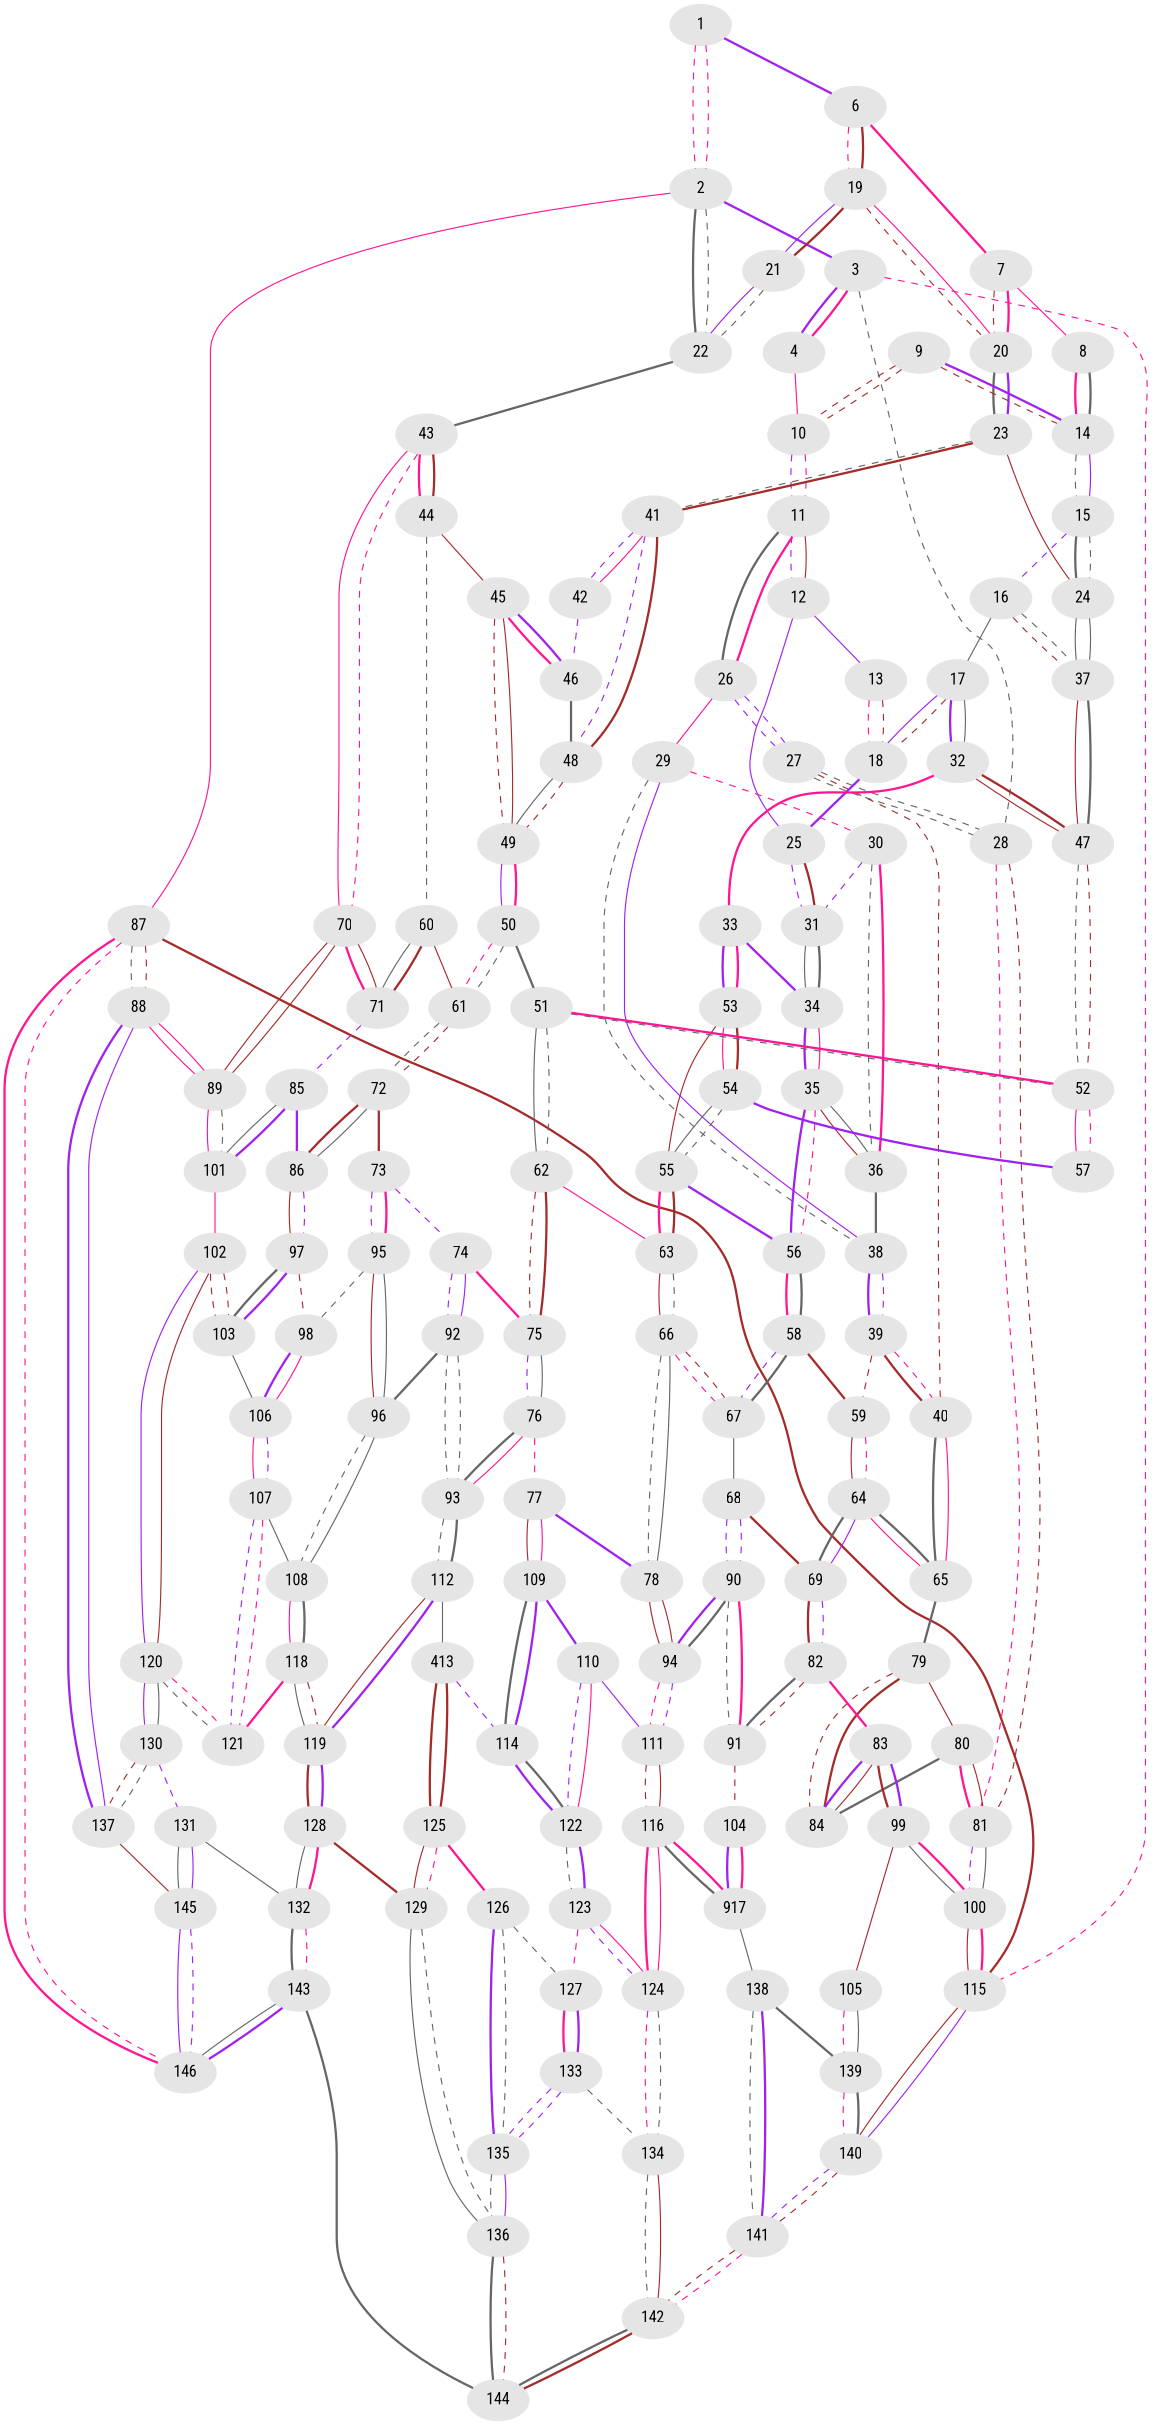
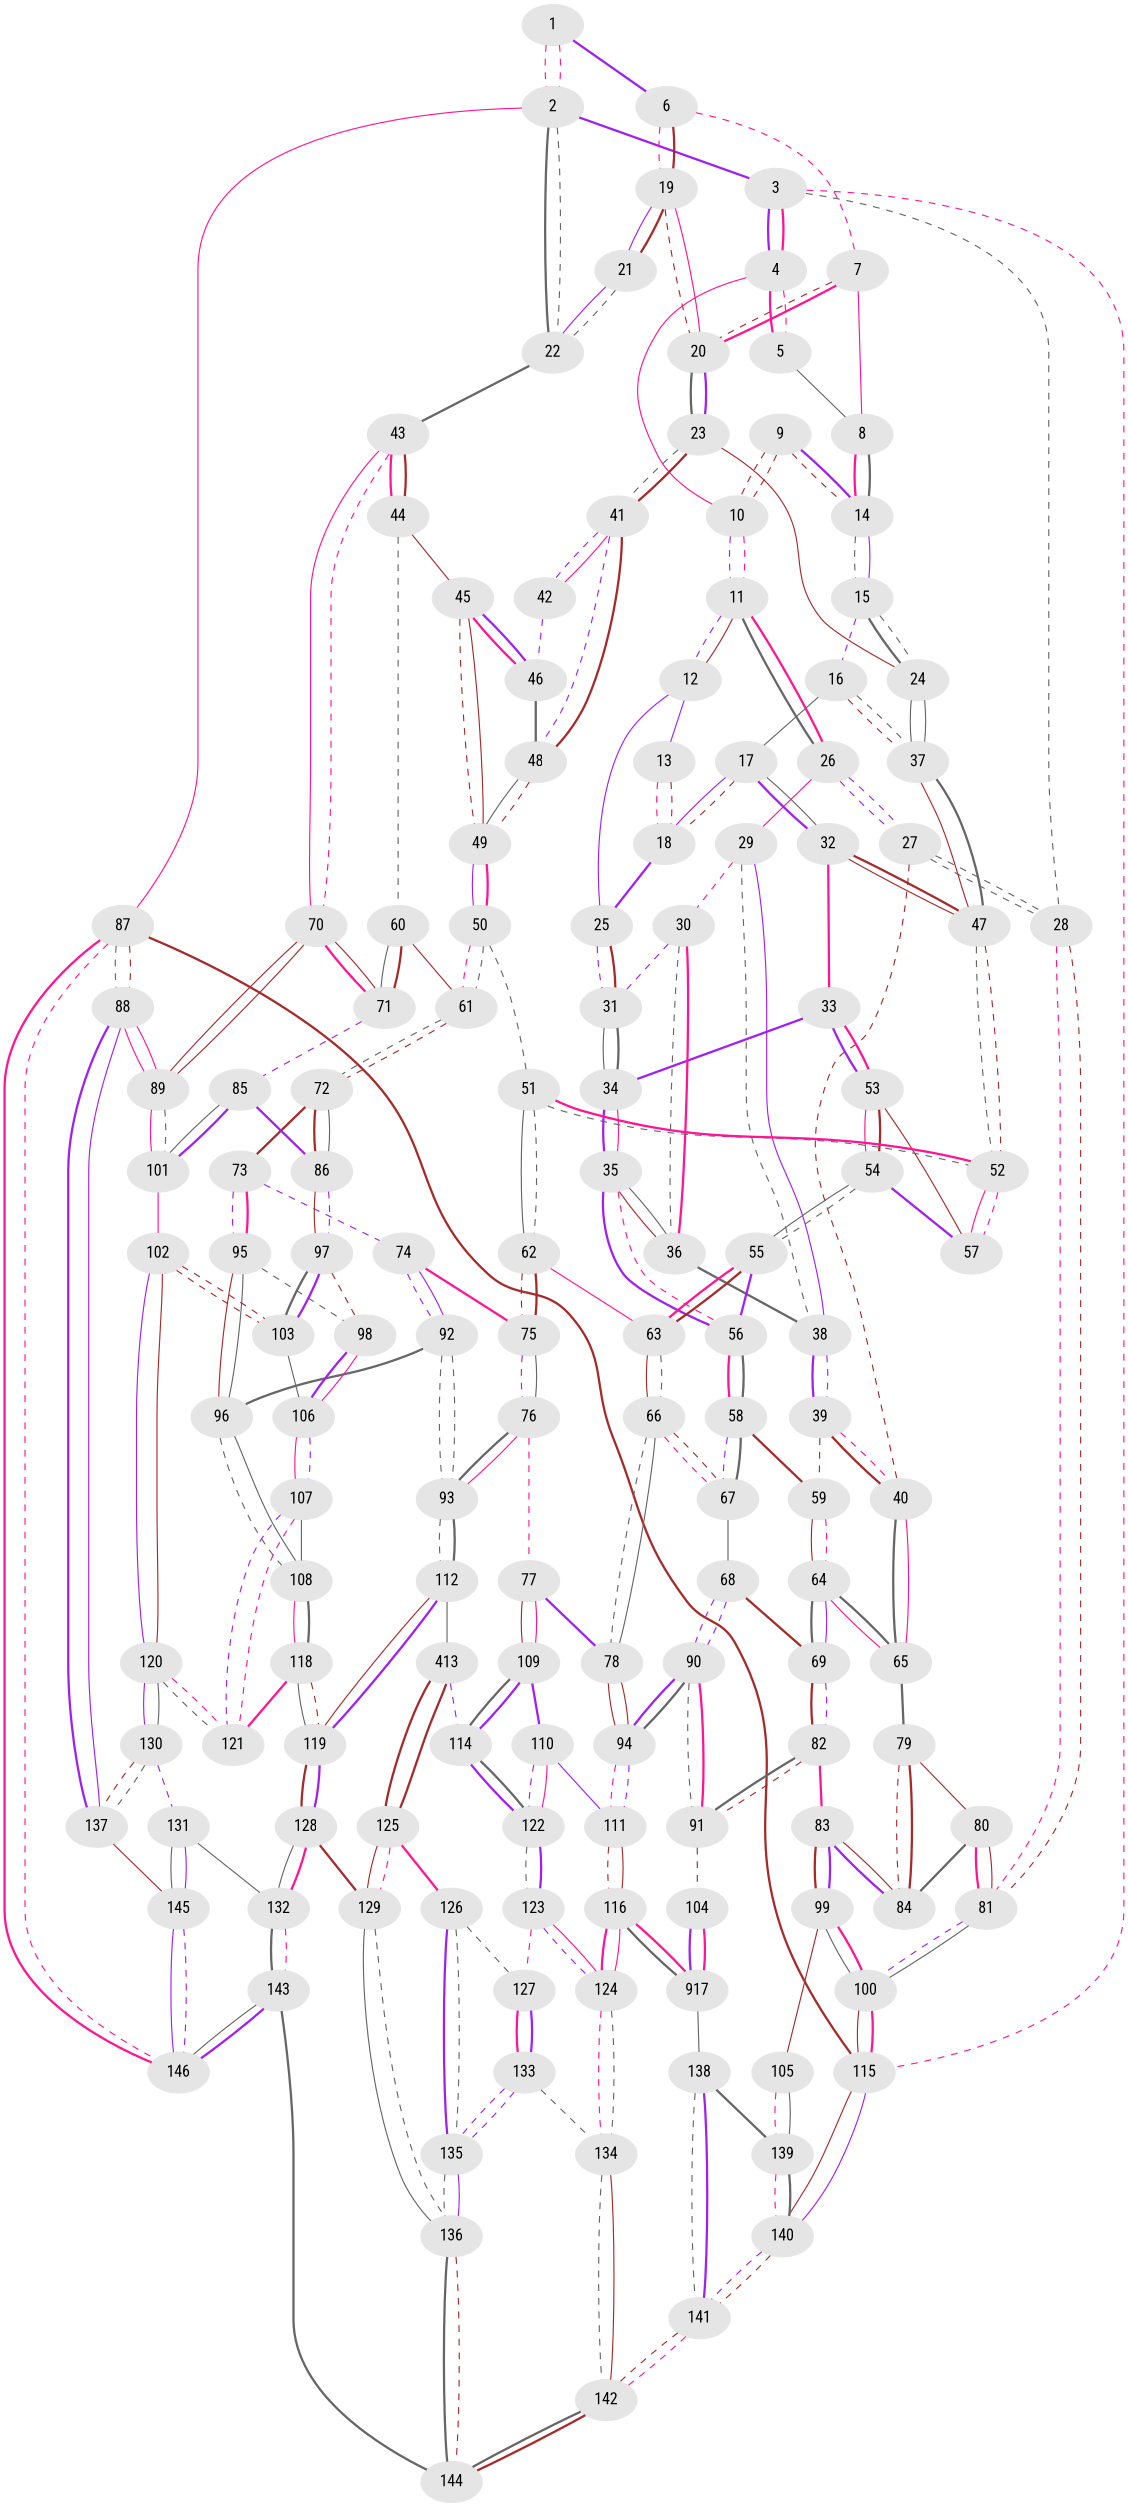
edge "6" -- "7": style bold -> dashed
node "5": added
edge "50" -- "51": style bold -> dashed
edge "53" -- "55": now "53" -- "57"
